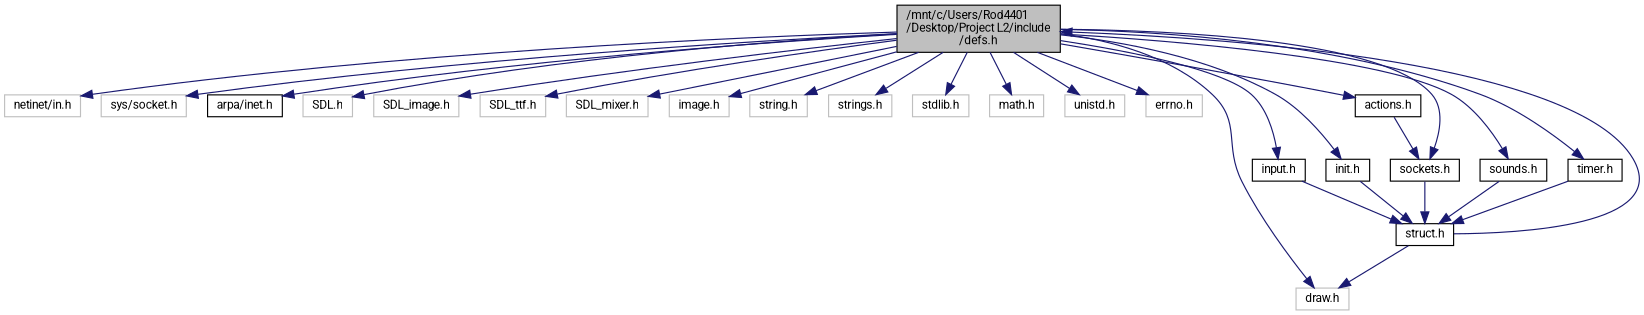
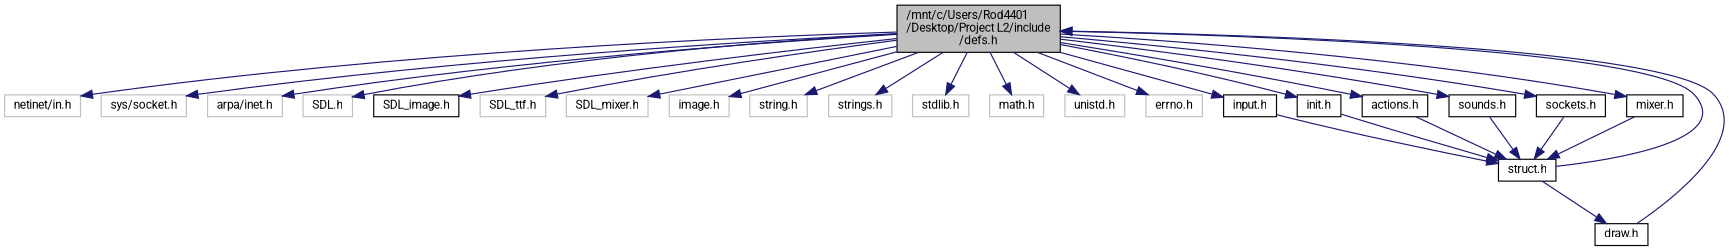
node "arpa/inet.h": color black -> grey75
node "SDL_image.h": color grey75 -> black
edge "/mnt/c/Users/Rod4401 /Desktop/Project L2/include /defs.h" -> "draw.h": reversed
edge "actions.h" -> "sockets.h": now "actions.h" -> "struct.h"
node "timer.h": label "timer.h" -> "mixer.h"
node "draw.h": color grey75 -> black
